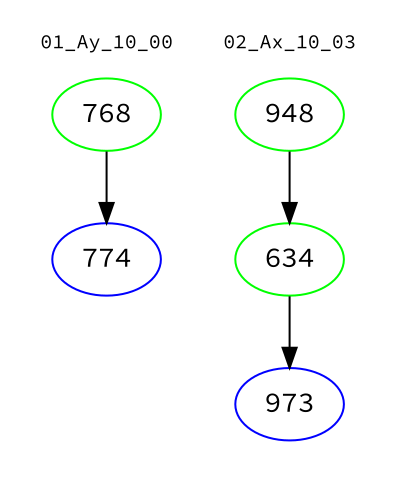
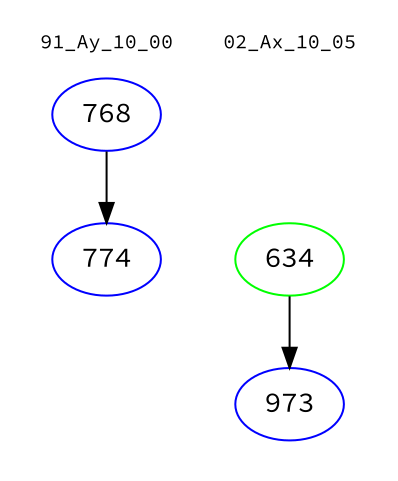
cluster "01_Ay_10_00": label "01_Ay_10_00" -> "91_Ay_10_00"
cluster "02_Ax_10_03": label "02_Ax_10_03" -> "02_Ax_10_05"
node "768": color green -> blue
node "948": removed
